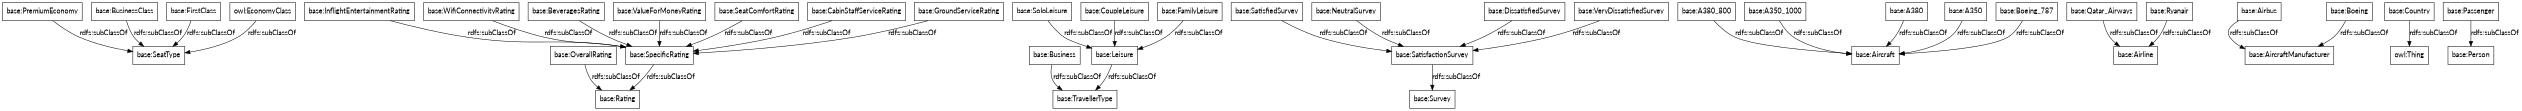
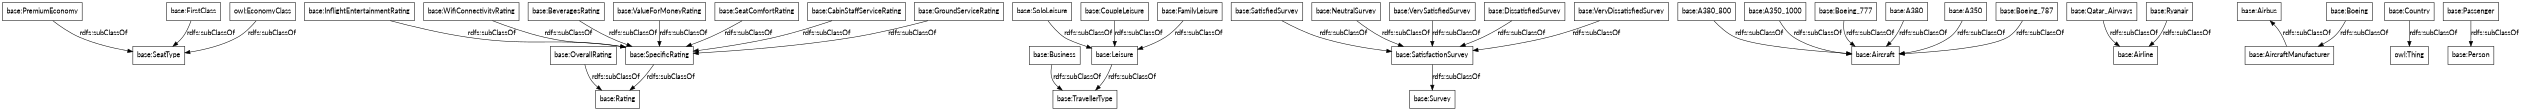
node "base:BusinessClass": removed
node "base:VerySatisfiedSurvey": added
node "base:Boeing_777": added
edge "base:Airbus" -> "base:AircraftManufacturer": reversed
